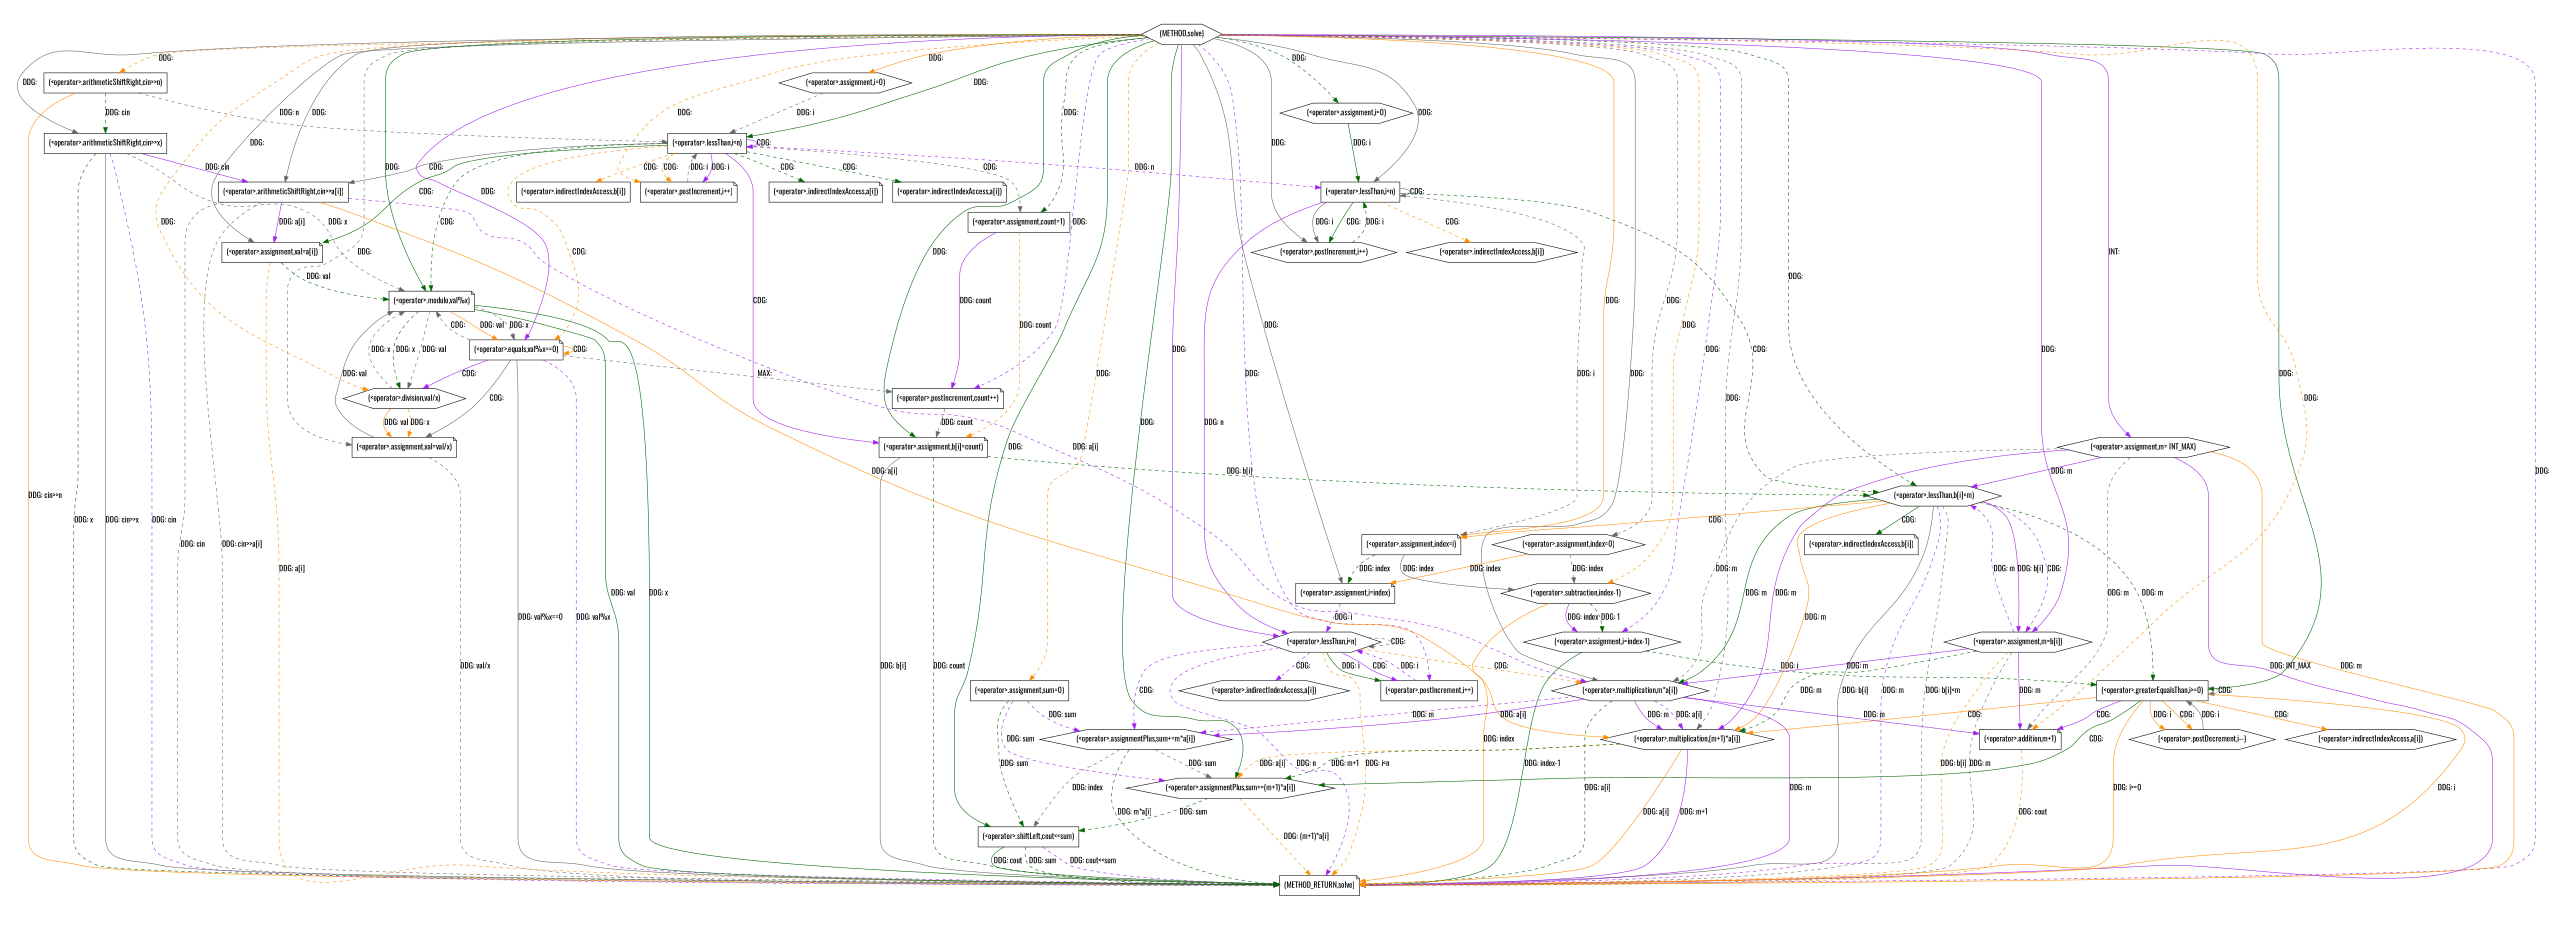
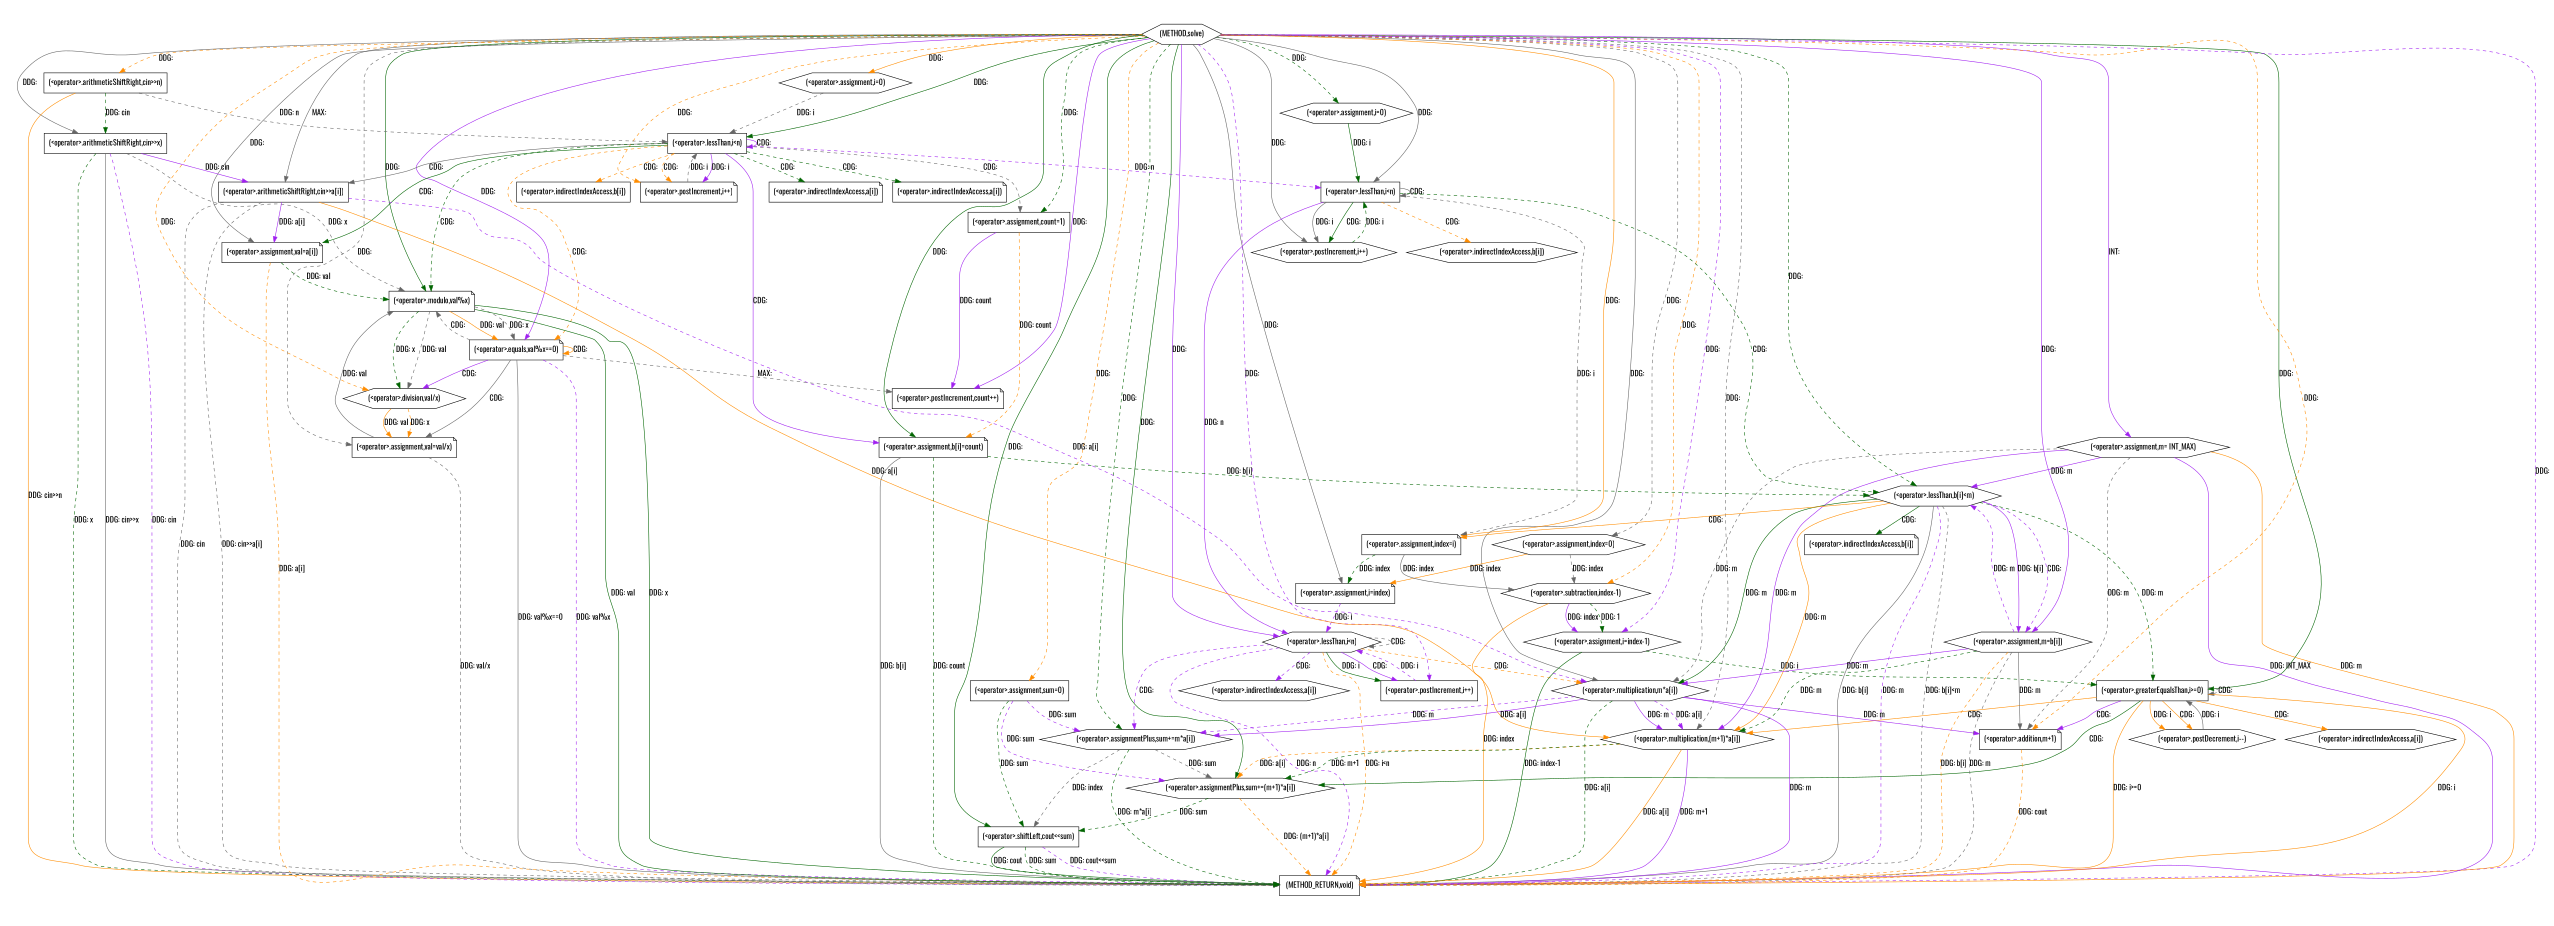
edge "(METHOD,solve)" -> "(<operator>.arithmeticShiftRight,cin>>a[i])": label "DDG: " -> "MAX: "
edge "(METHOD,solve)" -> "(<operator>.postIncrement,count++)": style dashed -> solid
edge "(<operator>.division,val/x)" -> "(<operator>.modulo,val%x)": removed, label "DDG: x"
edge "(METHOD,solve)" -> "(<operator>.assignmentPlus,sum+=m*a[i])": added, label "DDG:"
edge "(<operator>.postIncrement,count++)" -> "(<operator>.assignment,b[i]=count)": removed, label "DDG: count"
edge "(<operator>.assignment,m=b[i])" -> "(<operator>.addition,m+1)": color purple -> gray40
node "(METHOD_RETURN,solve)": label "(METHOD_RETURN,solve)" -> "(METHOD_RETURN,void)"
